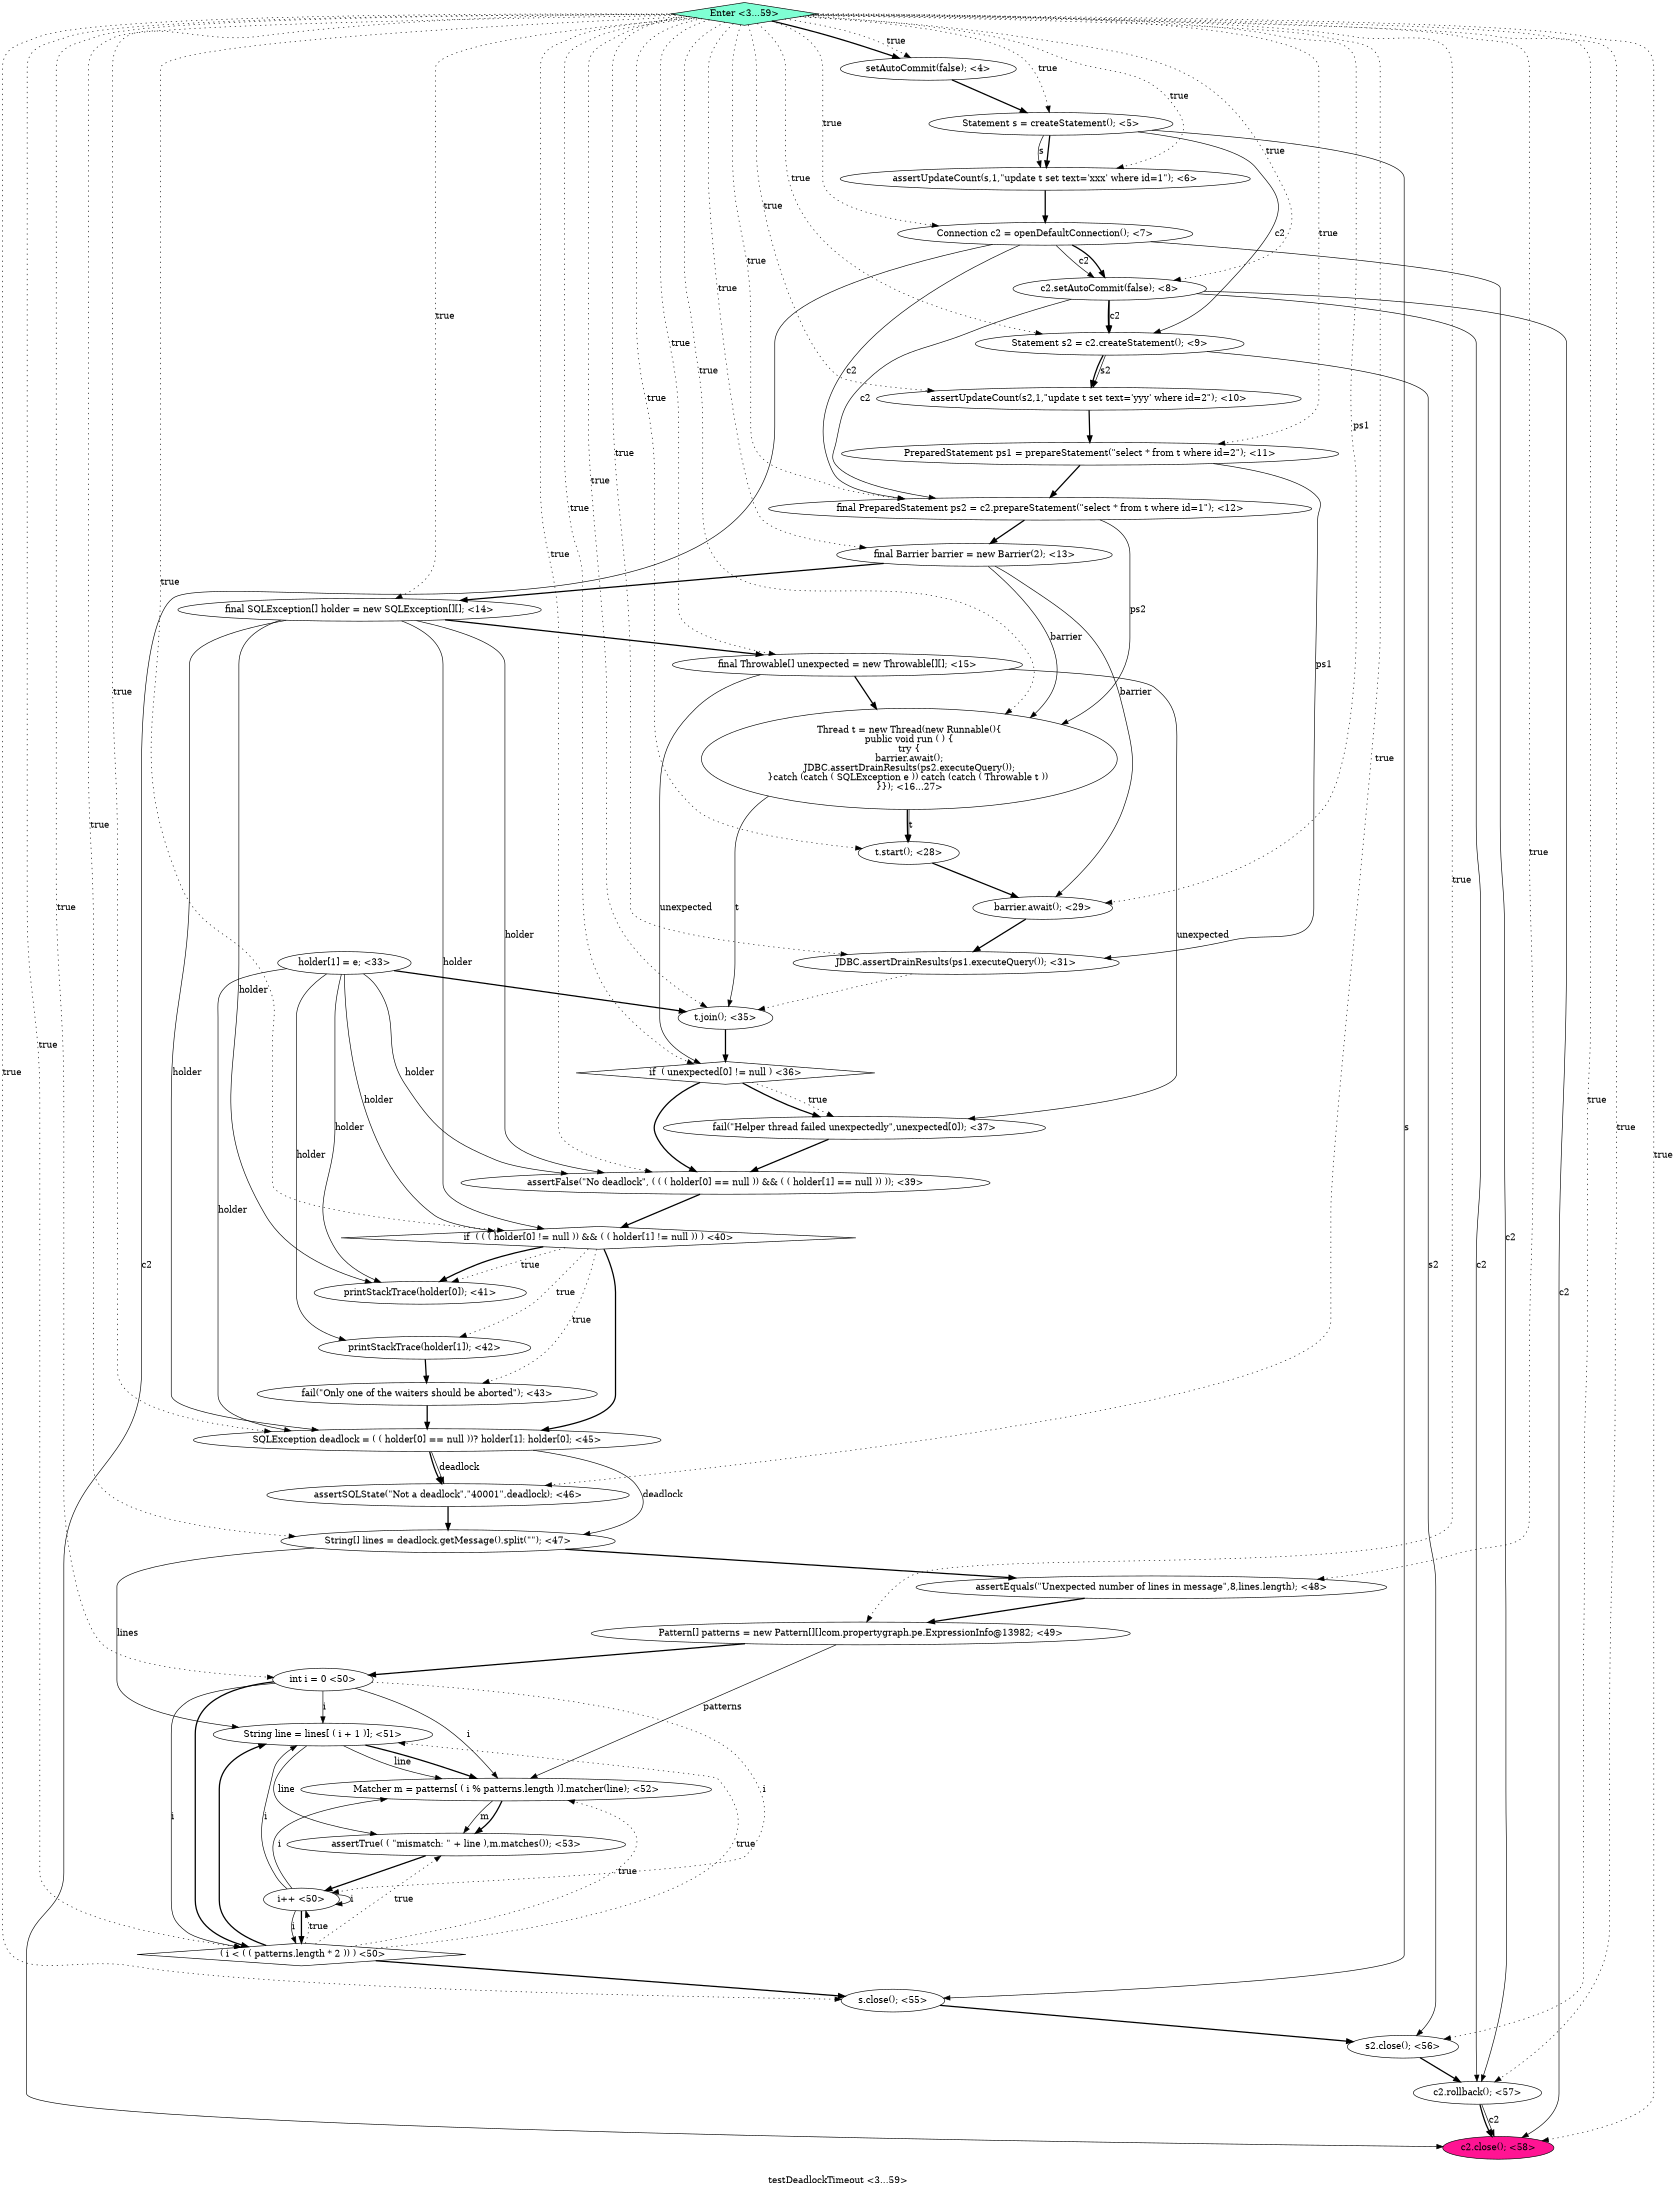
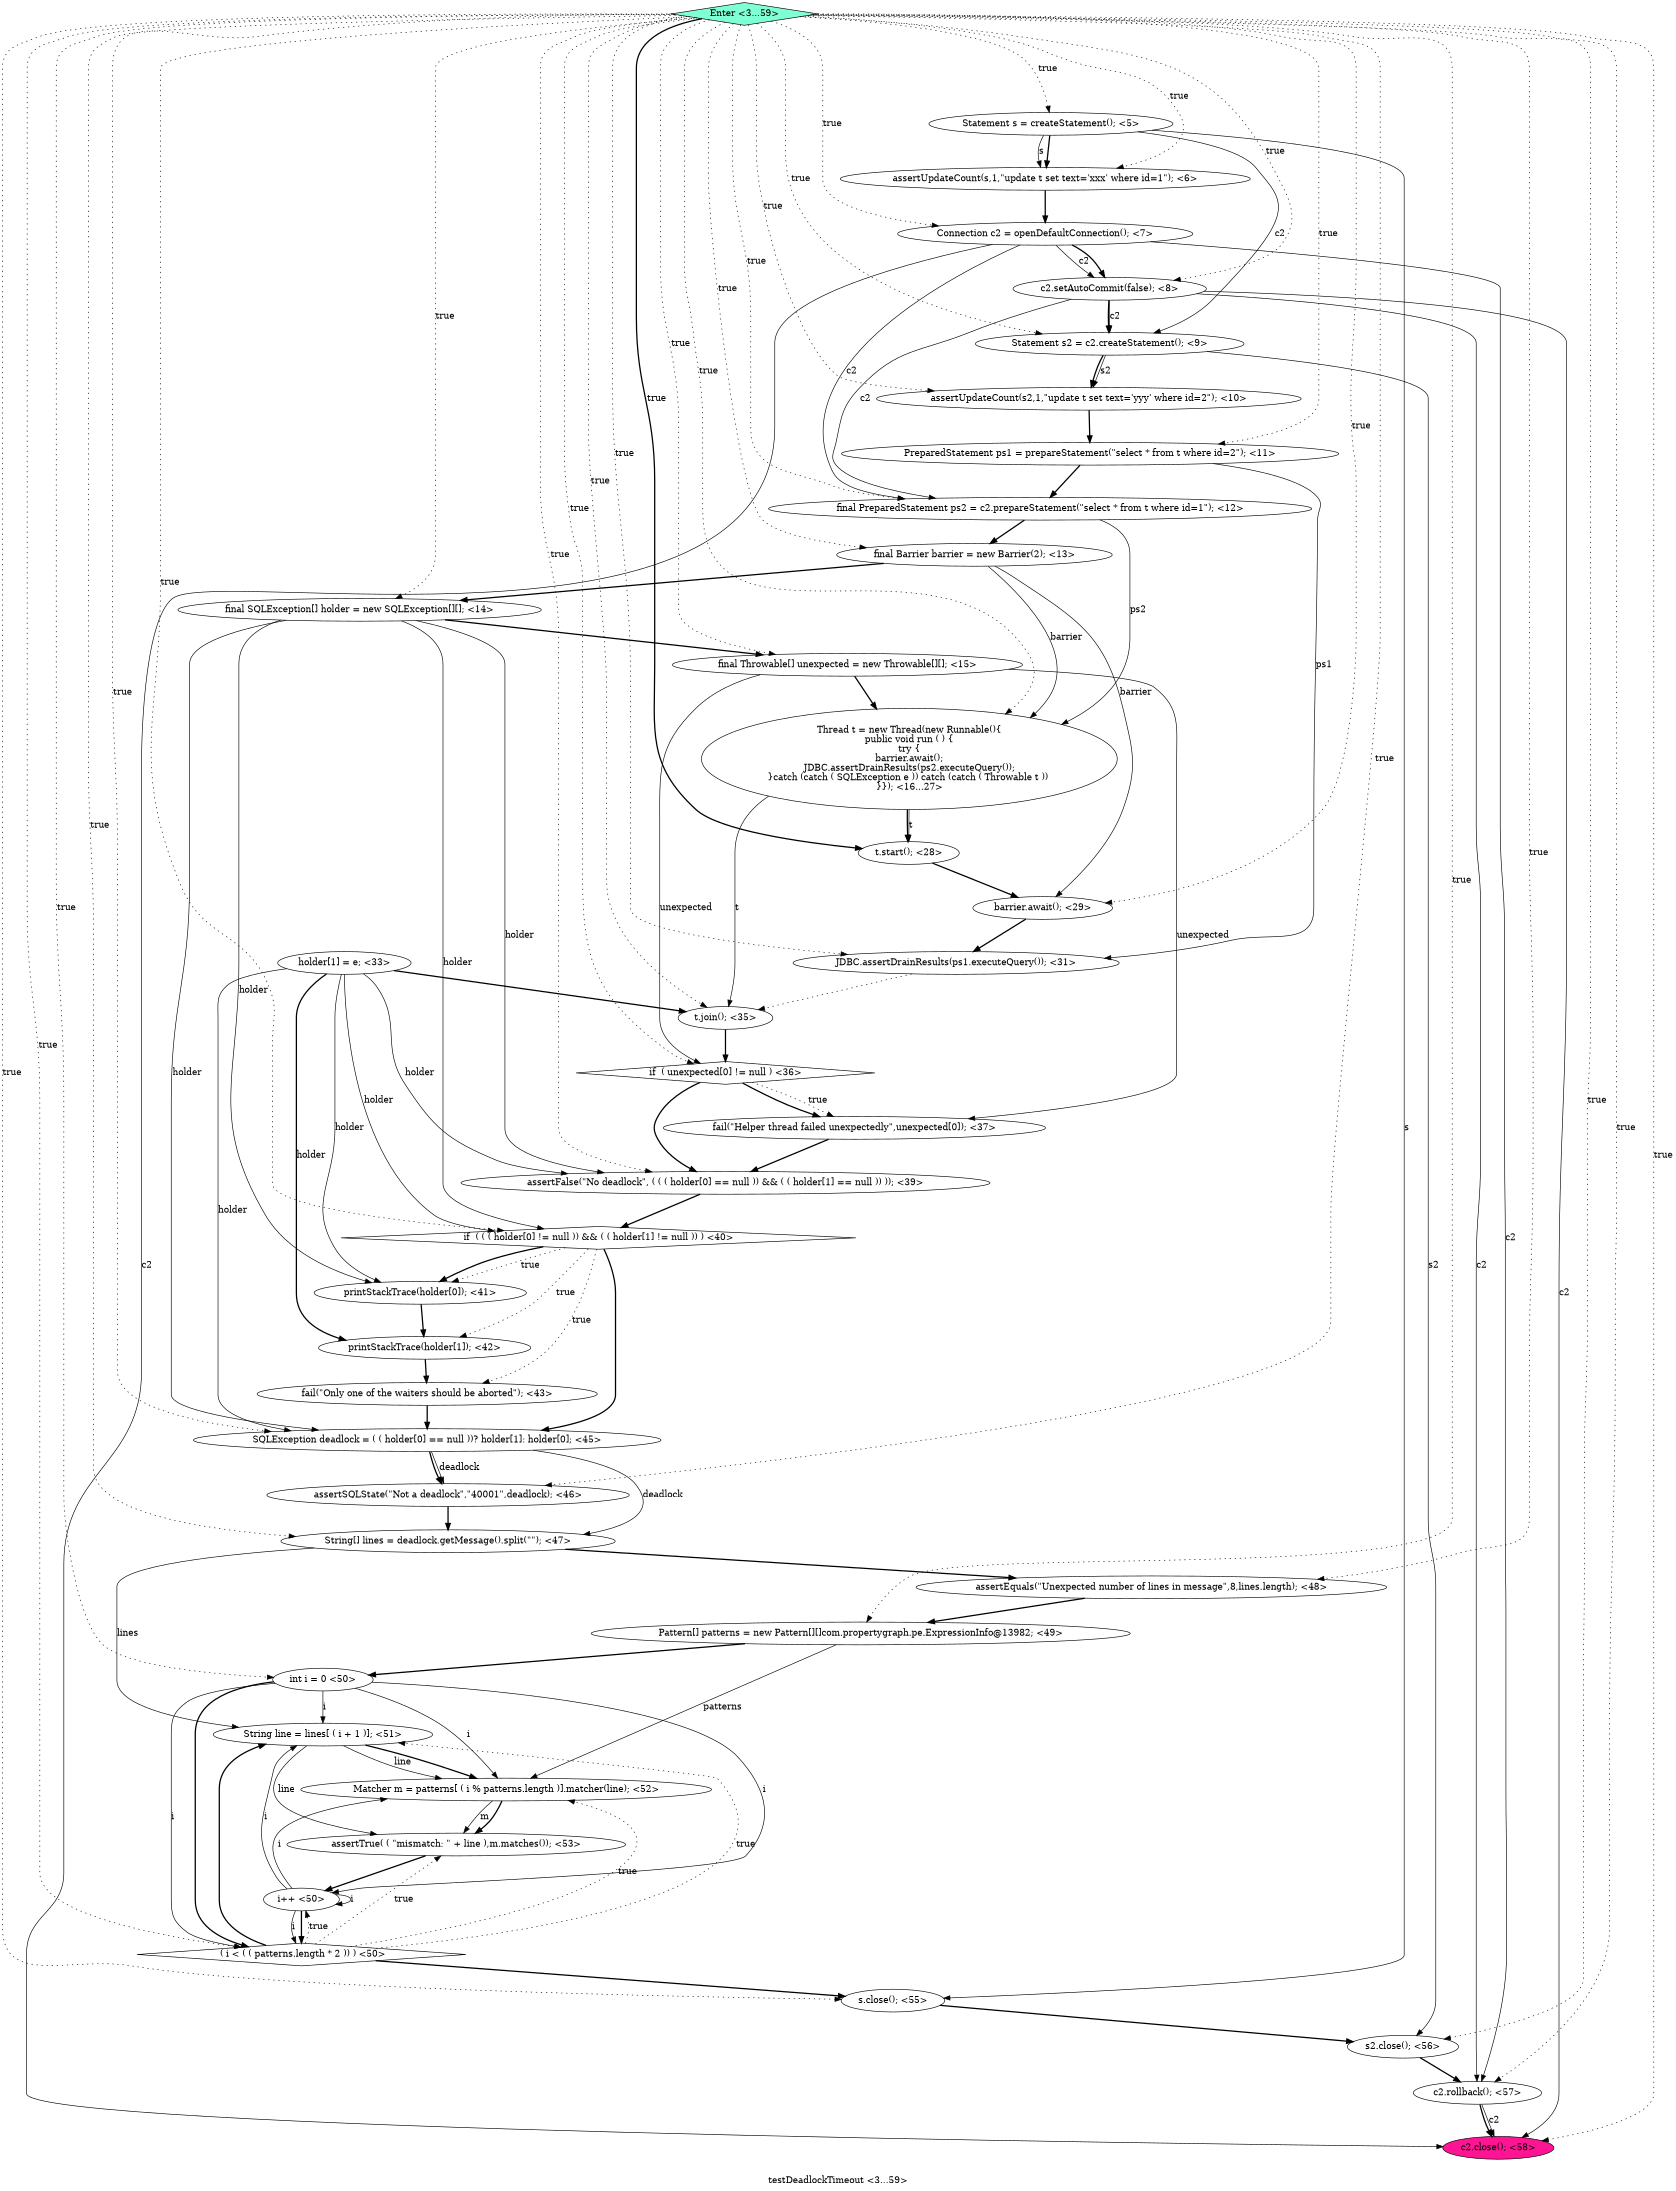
node "setAutoCommit(false); <4>": removed
edge "Enter <3...59>" -> "barrier.await(); <29>": label "ps1" -> "true"
edge "Enter <3...59>" -> "t.start(); <28>": style dotted -> bold
edge "holder[1] = e; <33>" -> "printStackTrace(holder[1]); <42>": style solid -> bold
edge "printStackTrace(holder[0]); <41>" -> "printStackTrace(holder[1]); <42>": added
edge "int i = 0 <50>" -> "i++ <50>": style dotted -> solid
